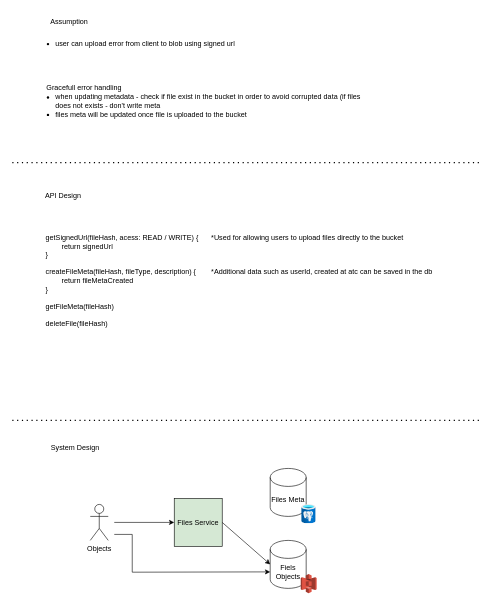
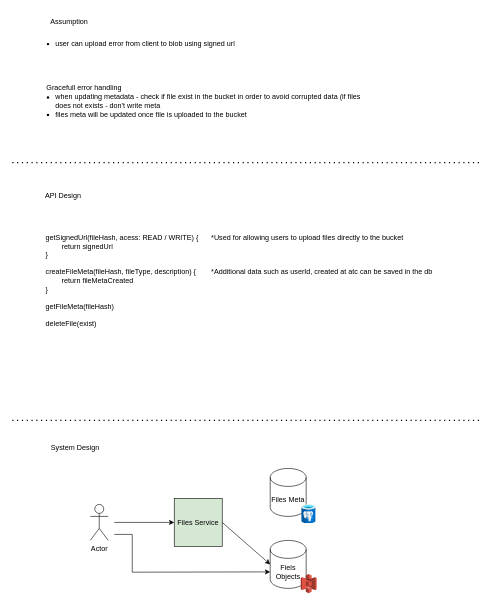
node "getSignedUrl(fileHash, acess: READ / WRITE) { return signedUrl } createFileMeta(fileHash, fileType, description) { return fileMetaCreated } getFileMeta(fileHash) deleteFile(fileHash)": label "getSignedUrl(fileHash, acess: READ / WRITE) { return signedUrl } createFileMeta(fileHash, fileType, description) { return fileMetaCreated } getFileMeta(fileHash) deleteFile(fileHash)" -> "getSignedUrl(fileHash, acess: READ / WRITE) { return signedUrl } createFileMeta(fileHash, fileType, description) { return fileMetaCreated } getFileMeta(fileHash) deleteFile(exist)"
node "Objects": label "Objects" -> "Actor"
